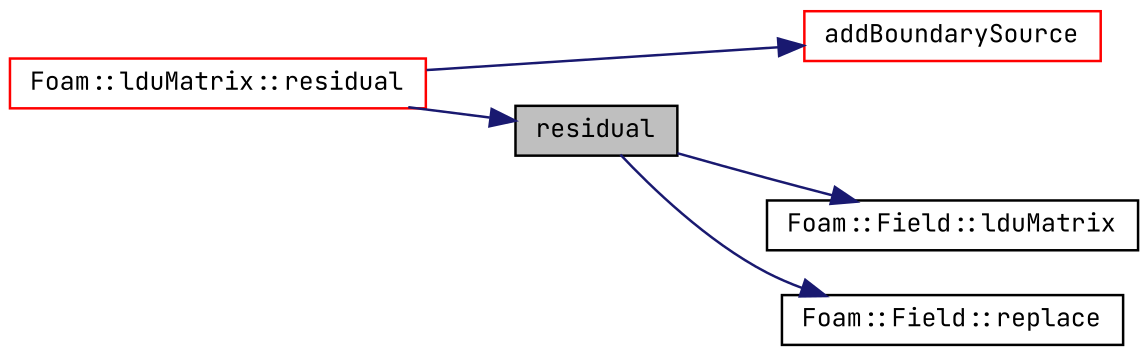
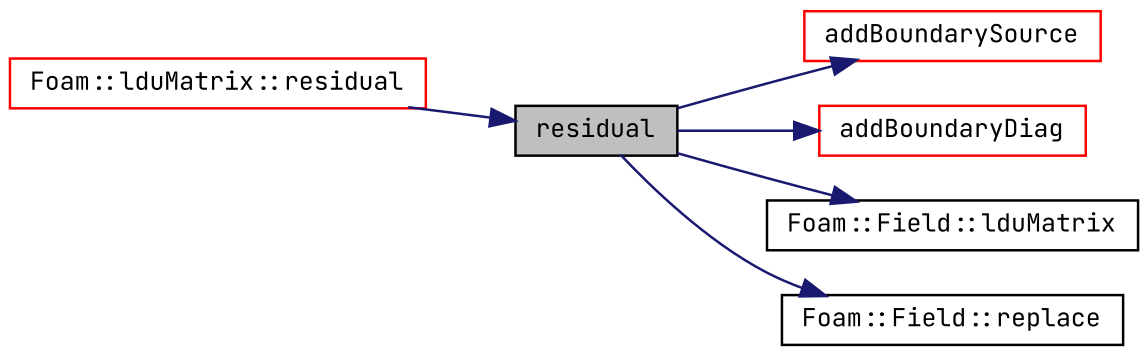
edge "Foam::lduMatrix::residual" -> "addBoundarySource": now "residual" -> "addBoundarySource"
node "addBoundaryDiag": added
